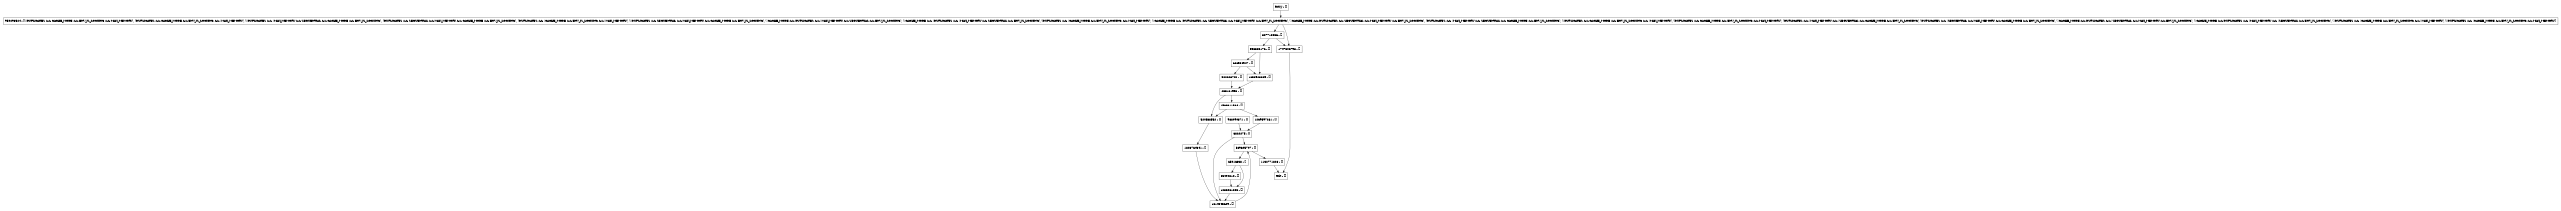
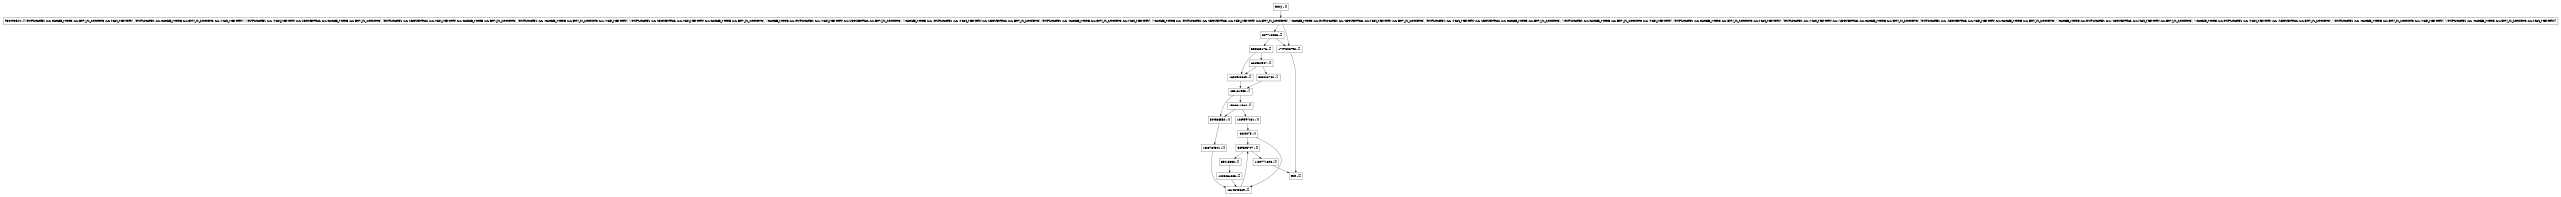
node "988090871 - []": removed
node "85494210 - []": removed
